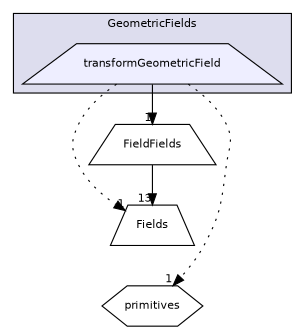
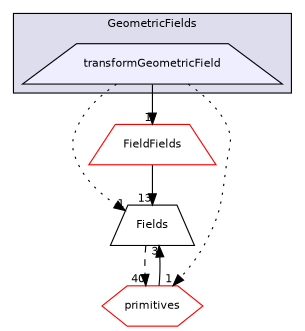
node "FieldFields": color black -> red
edge "Fields" -> "primitives": added
edge "primitives" -> "Fields": added
node "primitives": color black -> red
